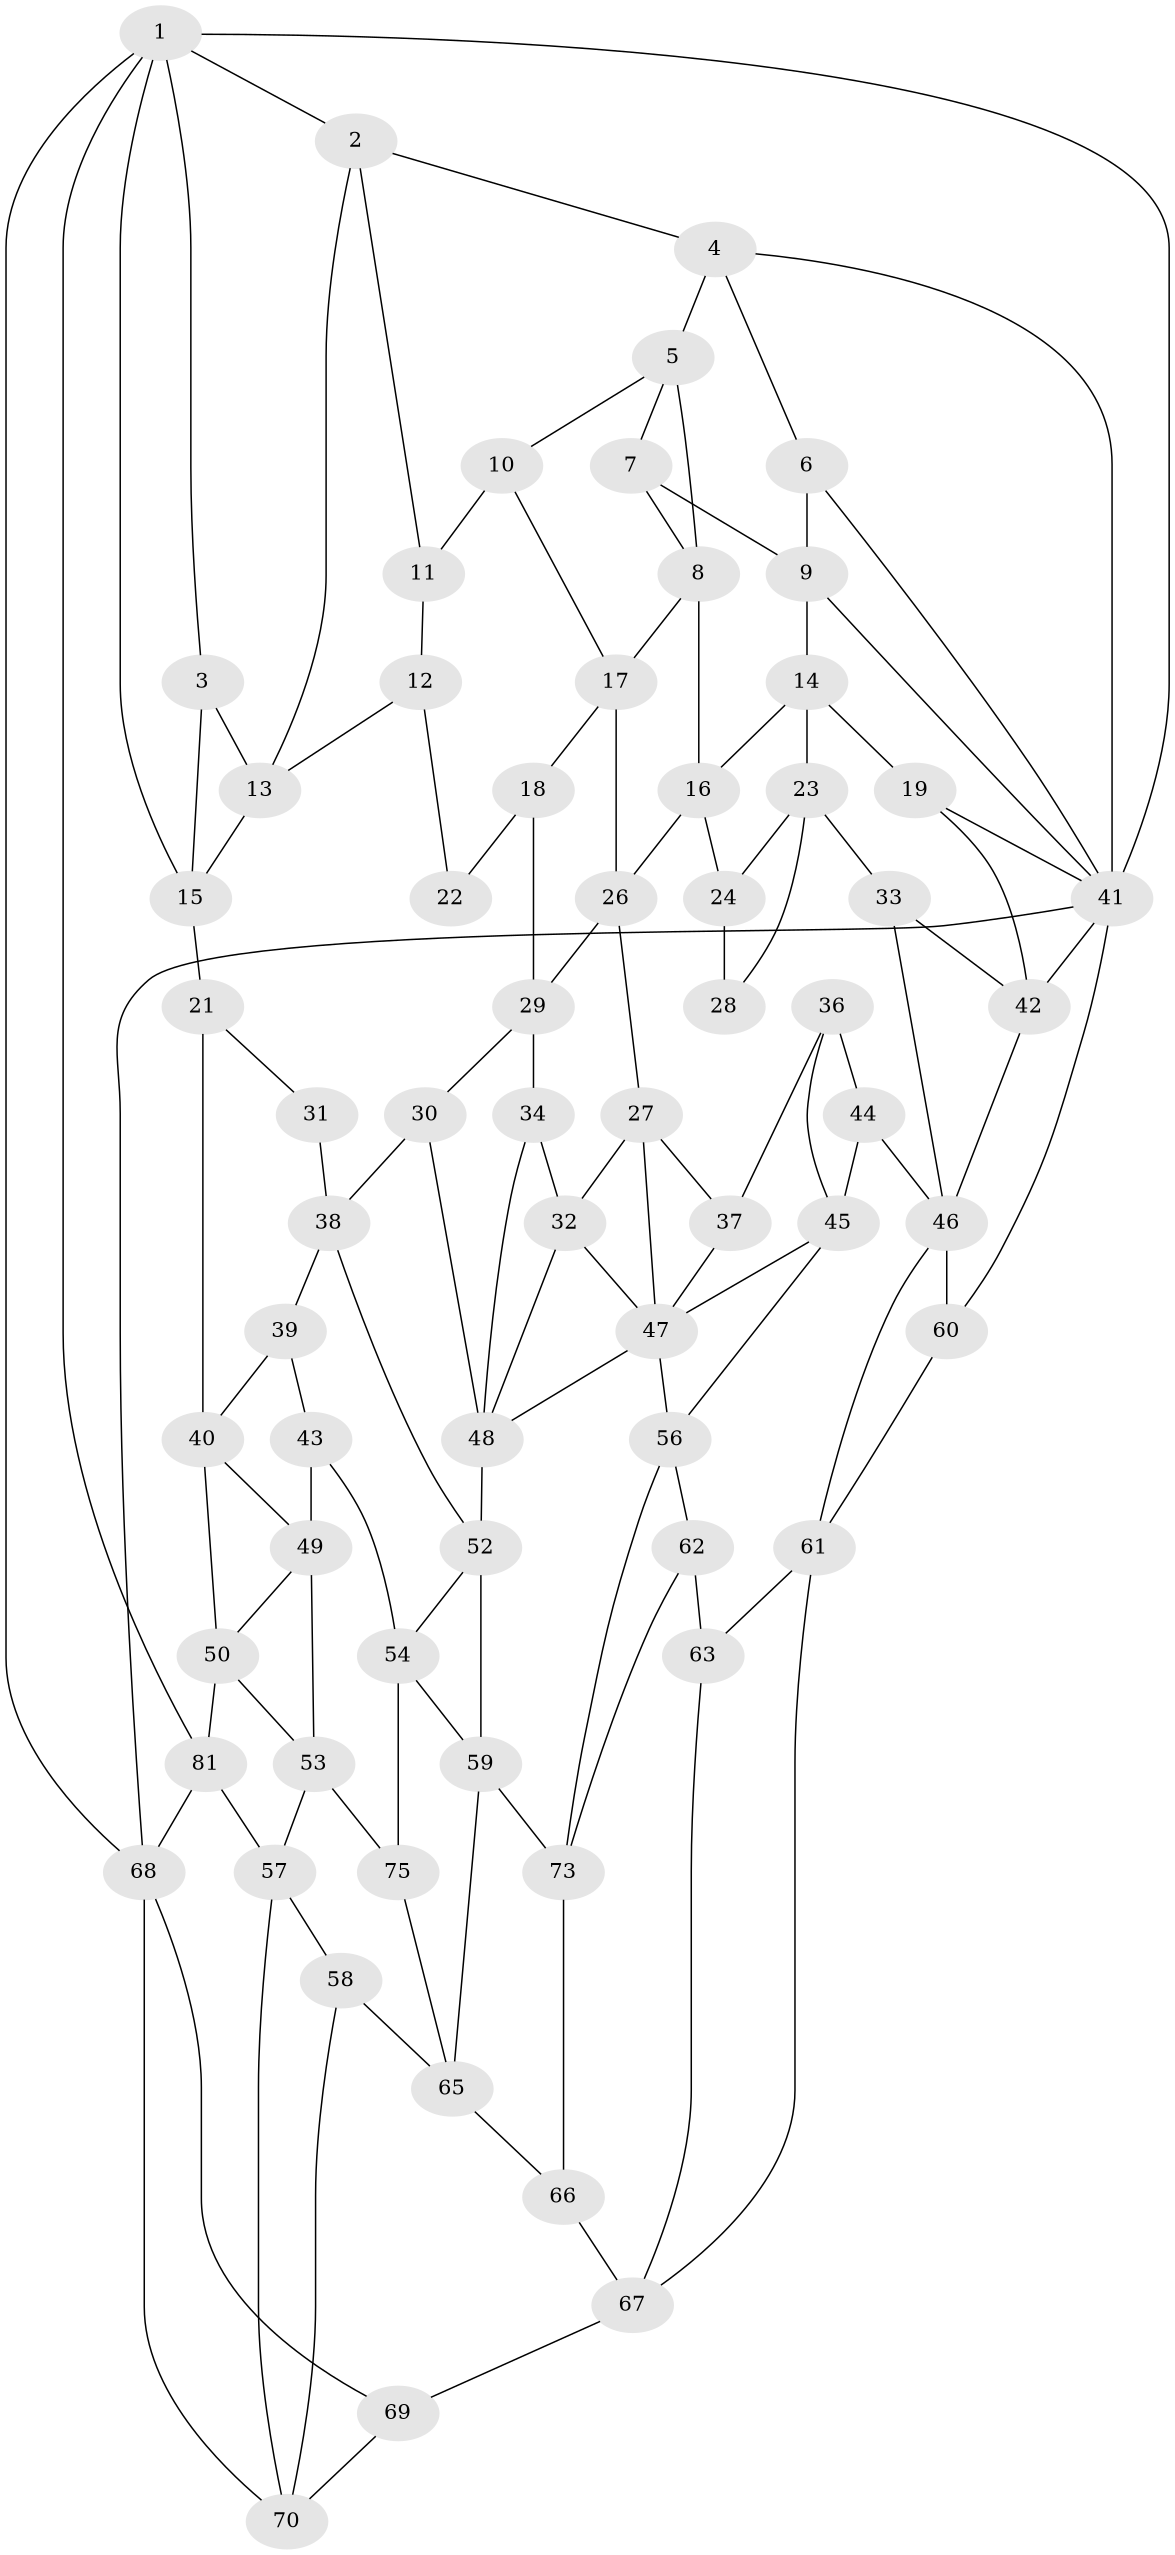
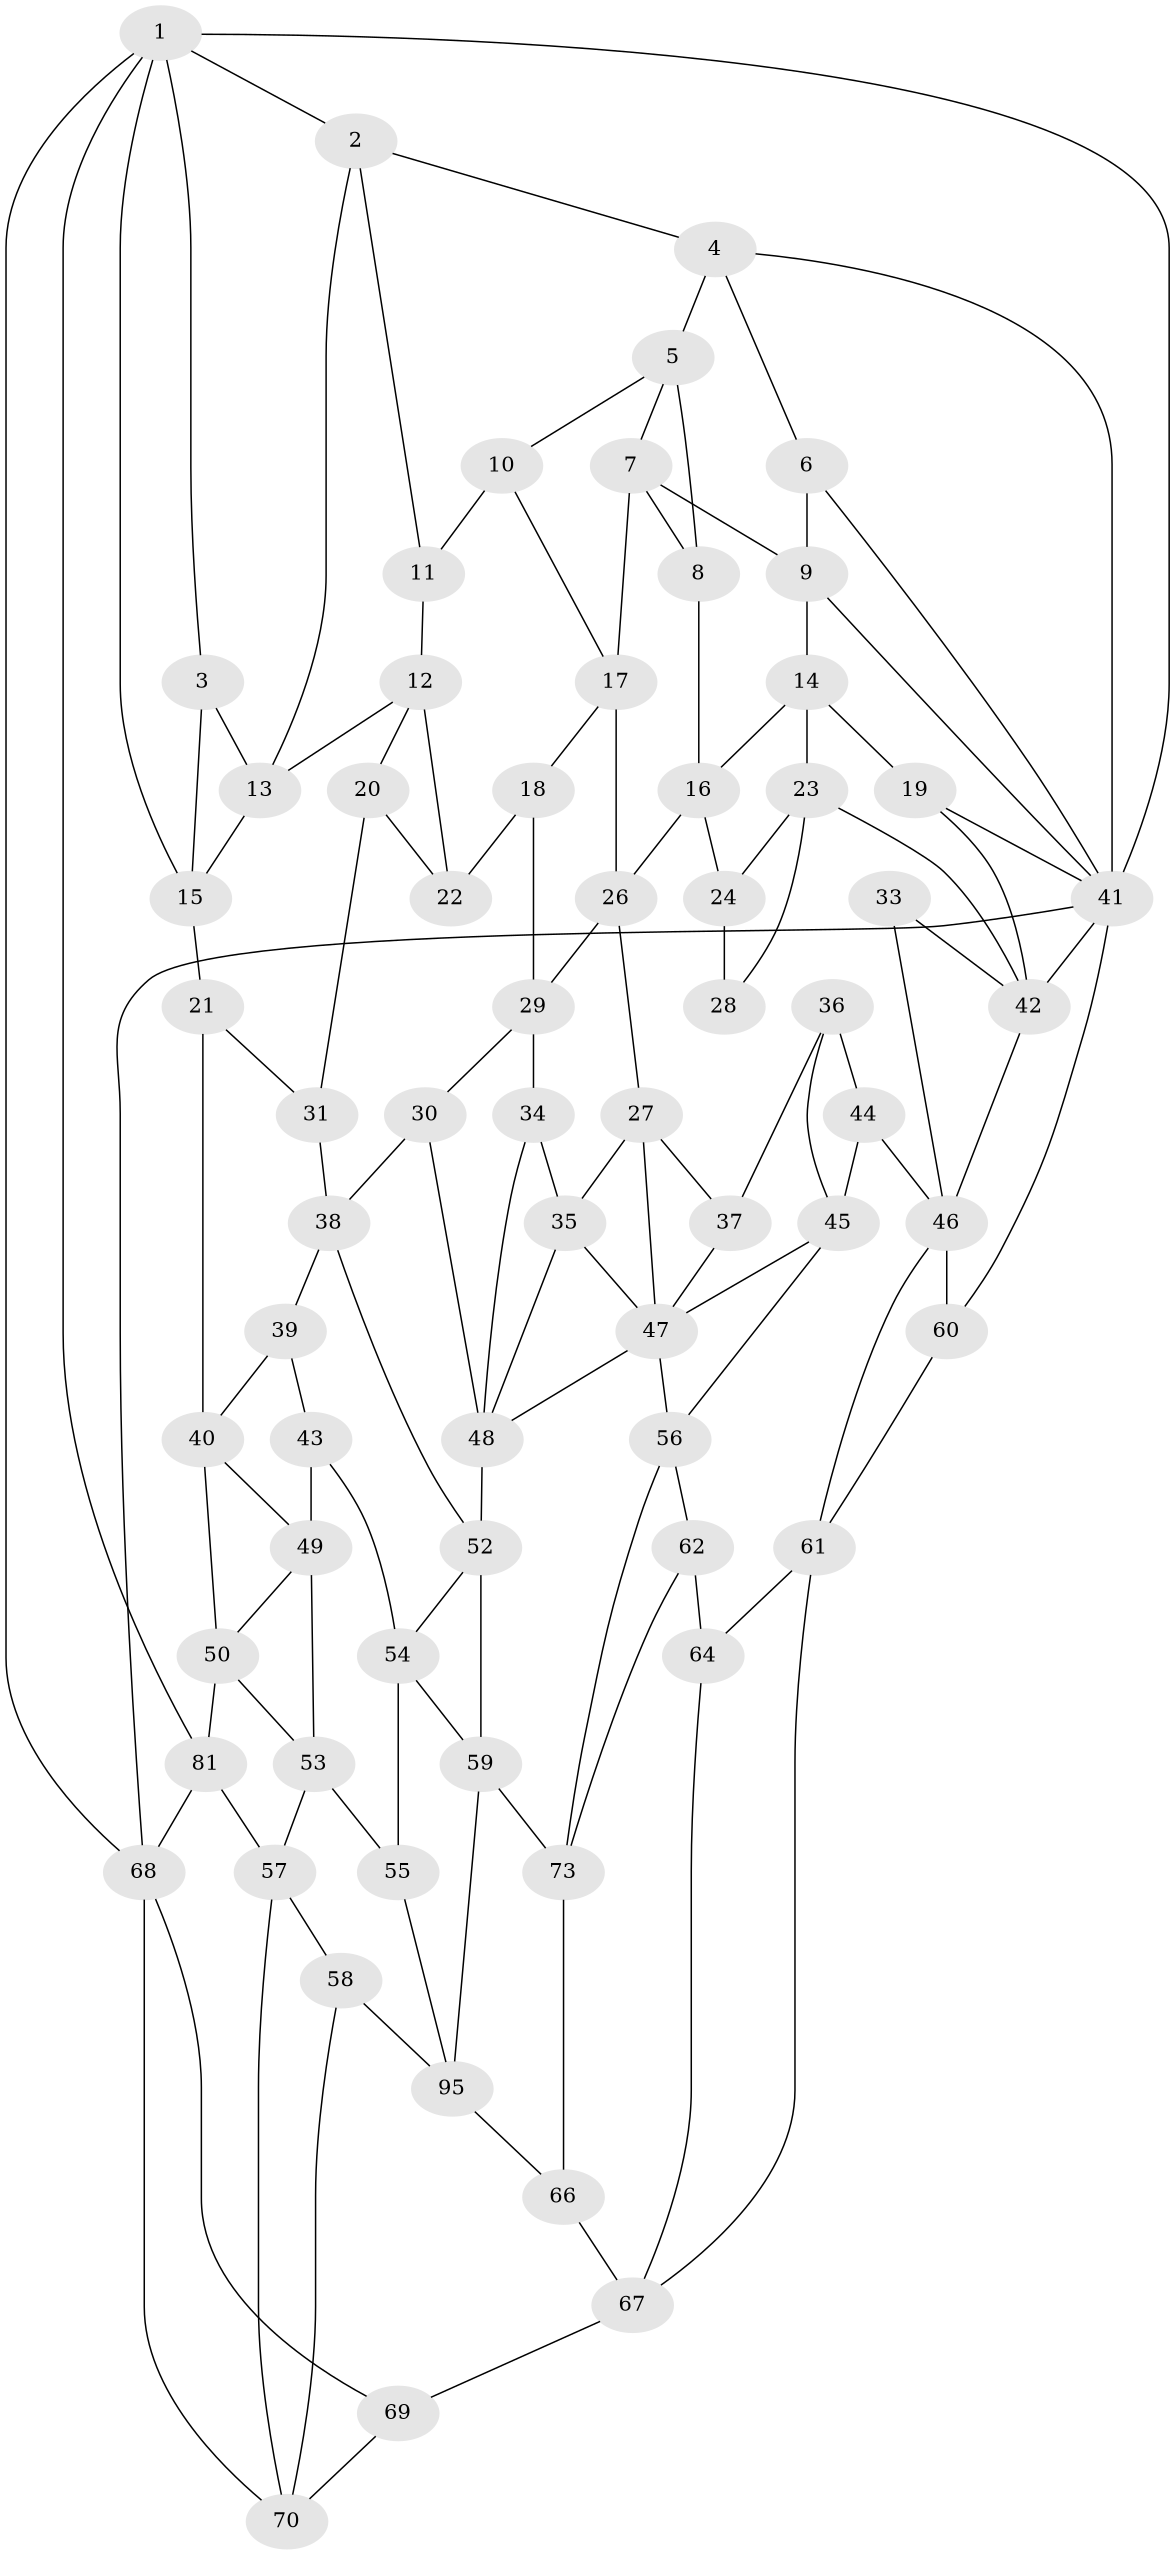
edge "8" -- "17": now "7" -- "17"
node "20": added
edge "23" -- "33": now "23" -- "42"
node "32": label "32" -> "35"
node "63": label "63" -> "64"
node "75": label "75" -> "55"
node "65": label "65" -> "95"
